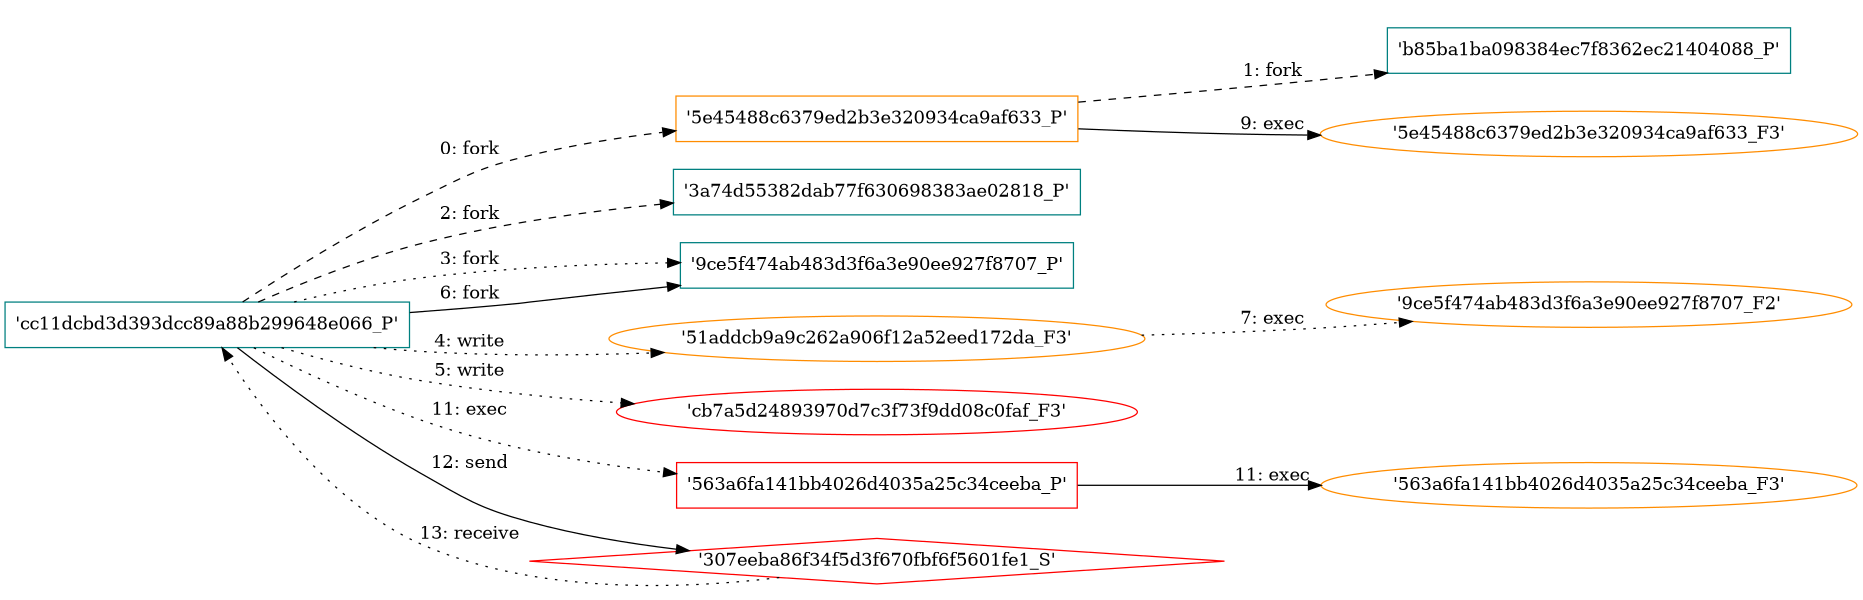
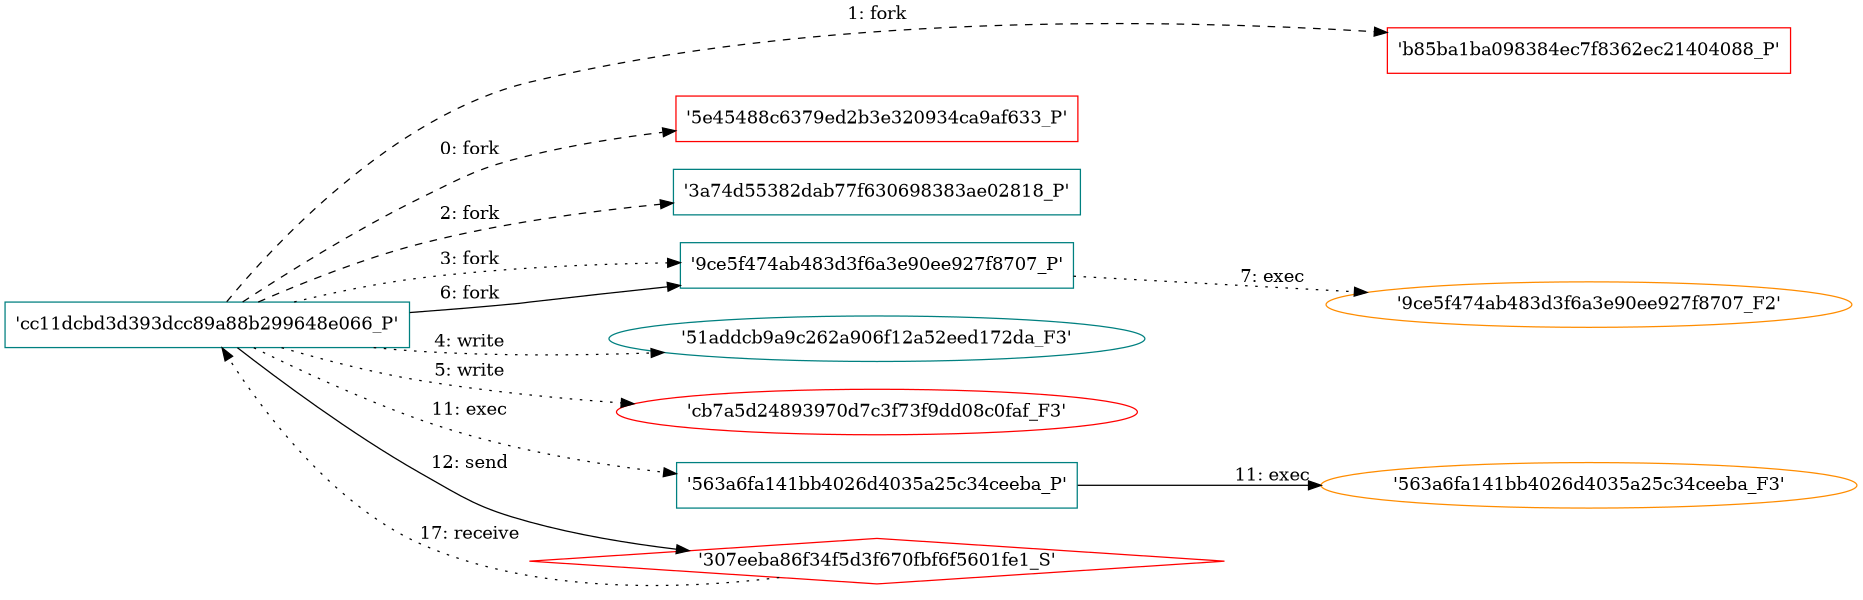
node "'b85ba1ba098384ec7f8362ec21404088_P'": color teal -> red
edge "'5e45488c6379ed2b3e320934ca9af633_P'" -> "'b85ba1ba098384ec7f8362ec21404088_P'": now "'cc11dcbd3d393dcc89a88b299648e066_P'" -> "'b85ba1ba098384ec7f8362ec21404088_P'"
node "'5e45488c6379ed2b3e320934ca9af633_P'": color darkorange -> red
node "'5e45488c6379ed2b3e320934ca9af633_F3'": removed
edge "'51addcb9a9c262a906f12a52eed172da_F3'" -> "'9ce5f474ab483d3f6a3e90ee927f8707_F2'": now "'9ce5f474ab483d3f6a3e90ee927f8707_P'" -> "'9ce5f474ab483d3f6a3e90ee927f8707_F2'"
node "'51addcb9a9c262a906f12a52eed172da_F3'": color darkorange -> teal
node "'563a6fa141bb4026d4035a25c34ceeba_P'": color red -> teal
edge "'307eeba86f34f5d3f670fbf6f5601fe1_S'" -> "'cc11dcbd3d393dcc89a88b299648e066_P'": label "13: receive" -> "17: receive"
